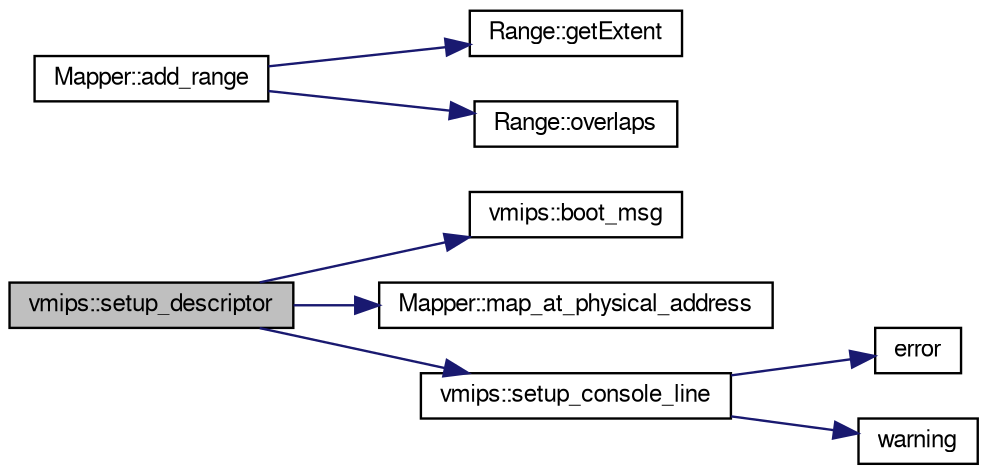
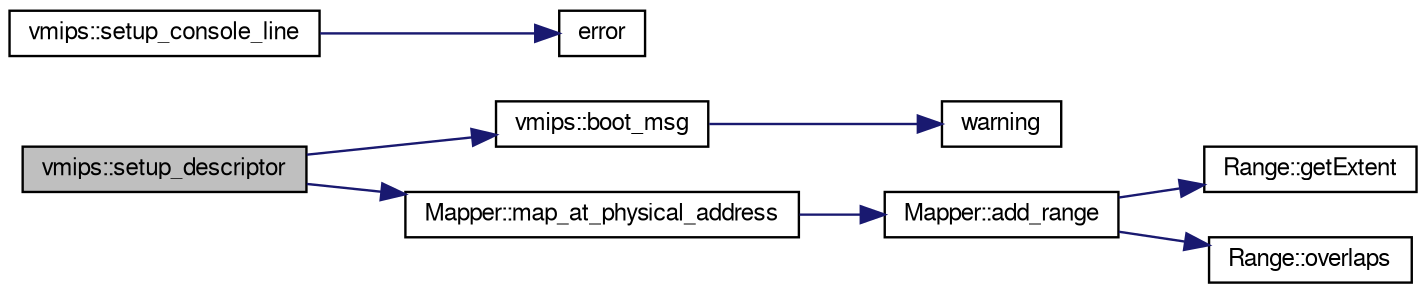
edge "Mapper::map_at_physical_address" -> "Mapper::add_range": added
edge "vmips::setup_descriptor" -> "vmips::setup_console_line": removed
edge "vmips::setup_console_line" -> "warning": now "vmips::boot_msg" -> "warning"
